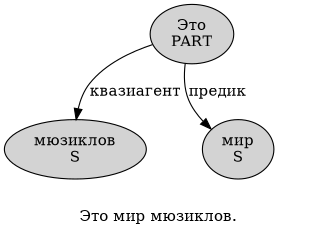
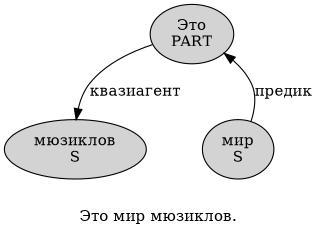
edge "Это PART" -> "мир S": reversed
